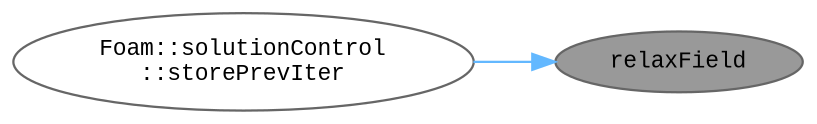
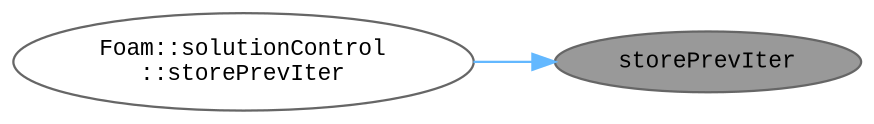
node "relaxField": label "relaxField" -> "storePrevIter"
